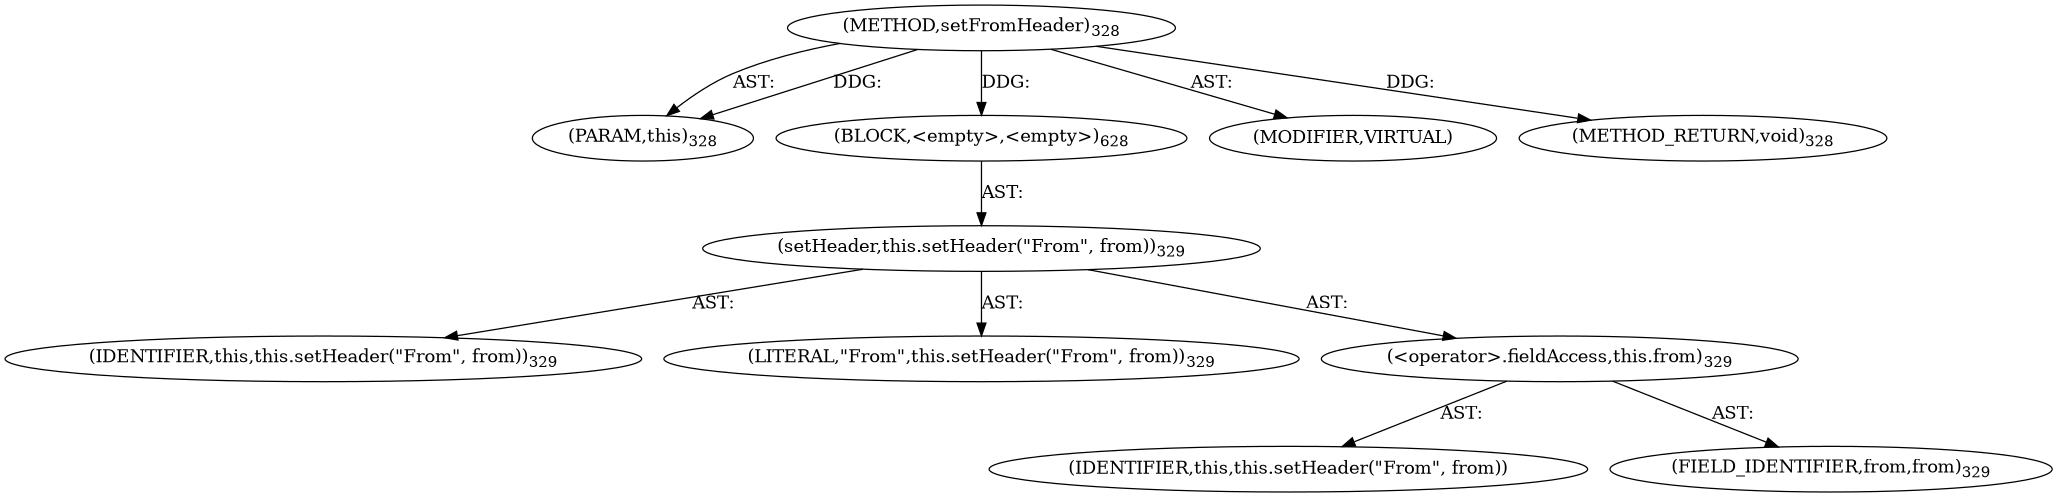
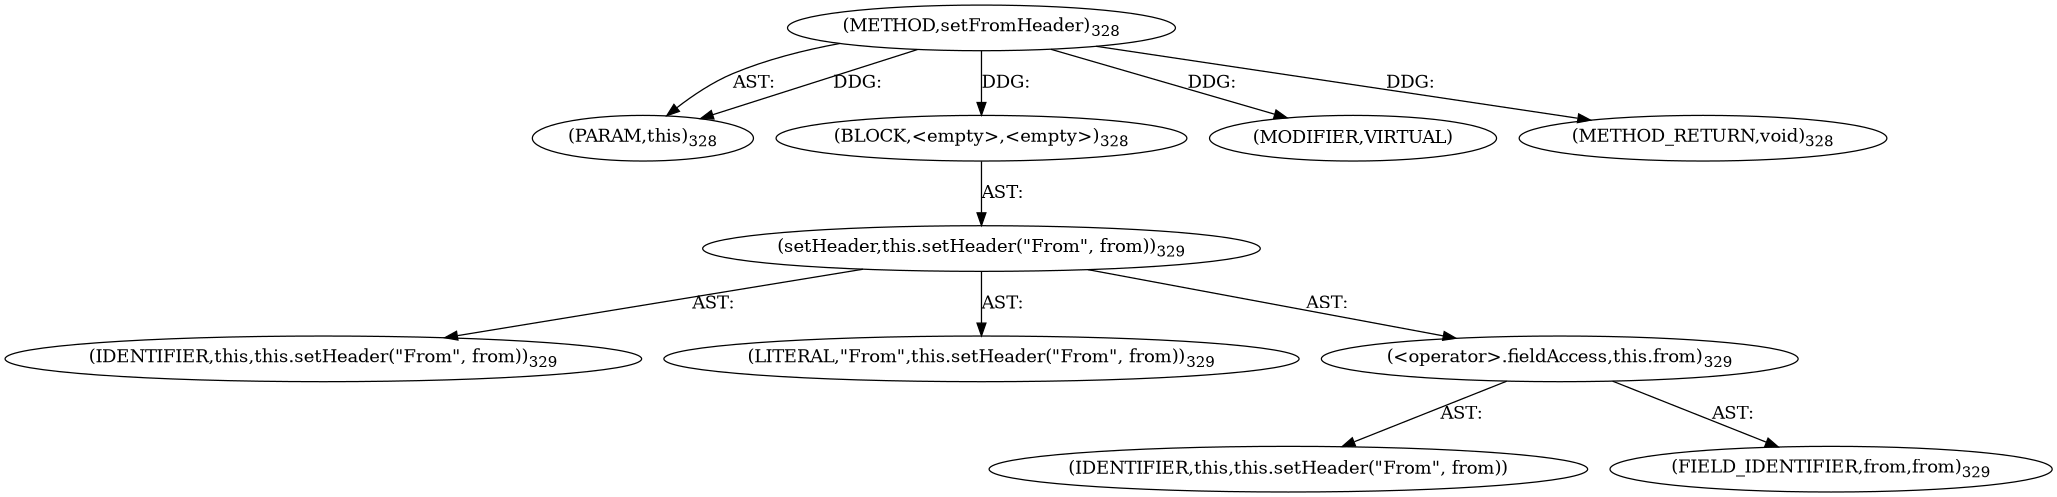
edge "(METHOD,setFromHeader)" -> "(MODIFIER,VIRTUAL)": label "AST: " -> "DDG: "
node "(BLOCK,<empty>,<empty>)": text "628" -> "328"
